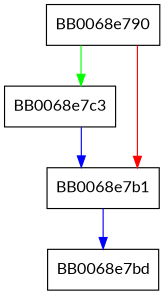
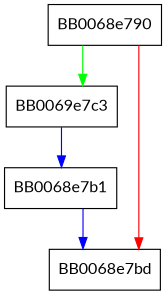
edge "BB0068e790" -> "BB0068e7b1": now "BB0068e790" -> "BB0068e7bd"
node "BB0068e7c3": label "BB0068e7c3" -> "BB0069e7c3"
